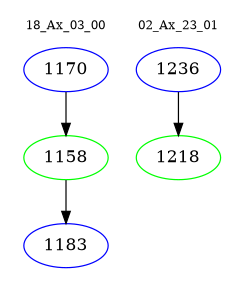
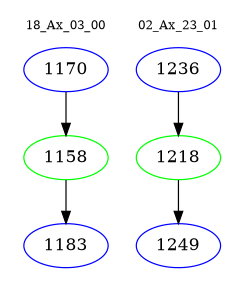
node "1249": added
